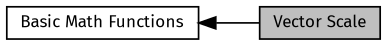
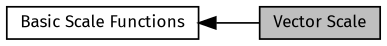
node "Basic Math Functions": label "Basic Math Functions" -> "Basic Scale Functions"
